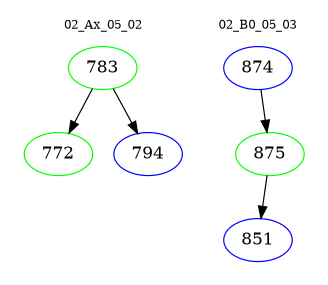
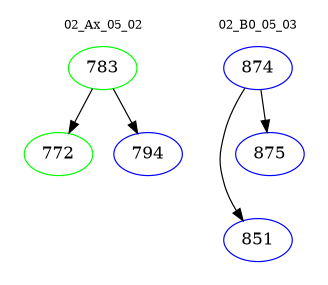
node "875": color green -> blue
edge "875" -> "851": now "874" -> "851"
